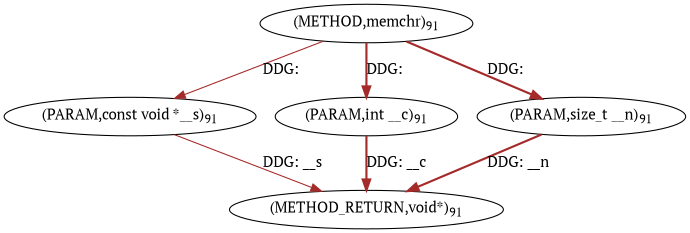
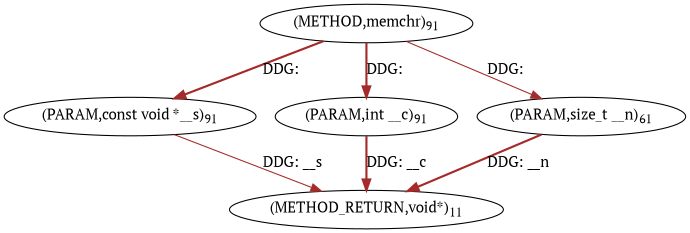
edge "(METHOD,memchr)" -> "(PARAM,const void *__s)": style solid -> bold
edge "(METHOD,memchr)" -> "(PARAM,size_t __n)": style bold -> solid
node "(PARAM,size_t __n)": text "91" -> "61"
node "(METHOD_RETURN,void*)": text "91" -> "11"
